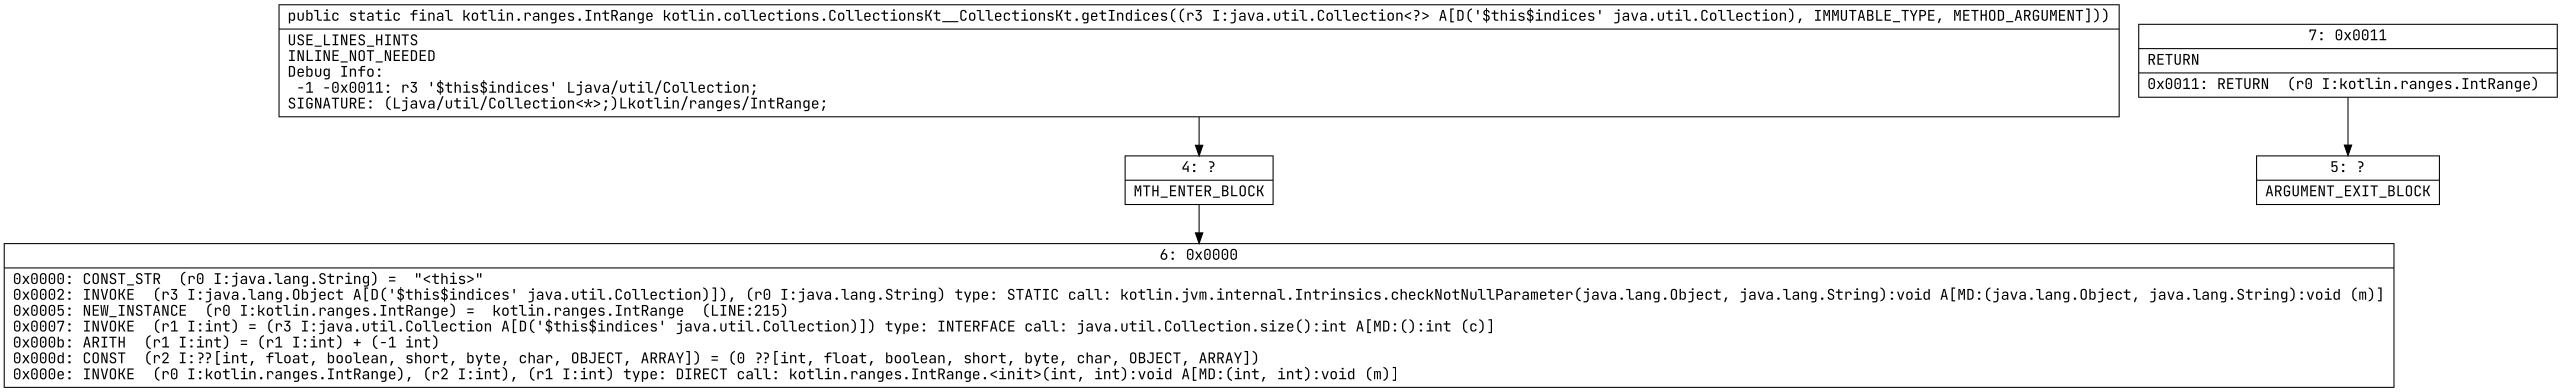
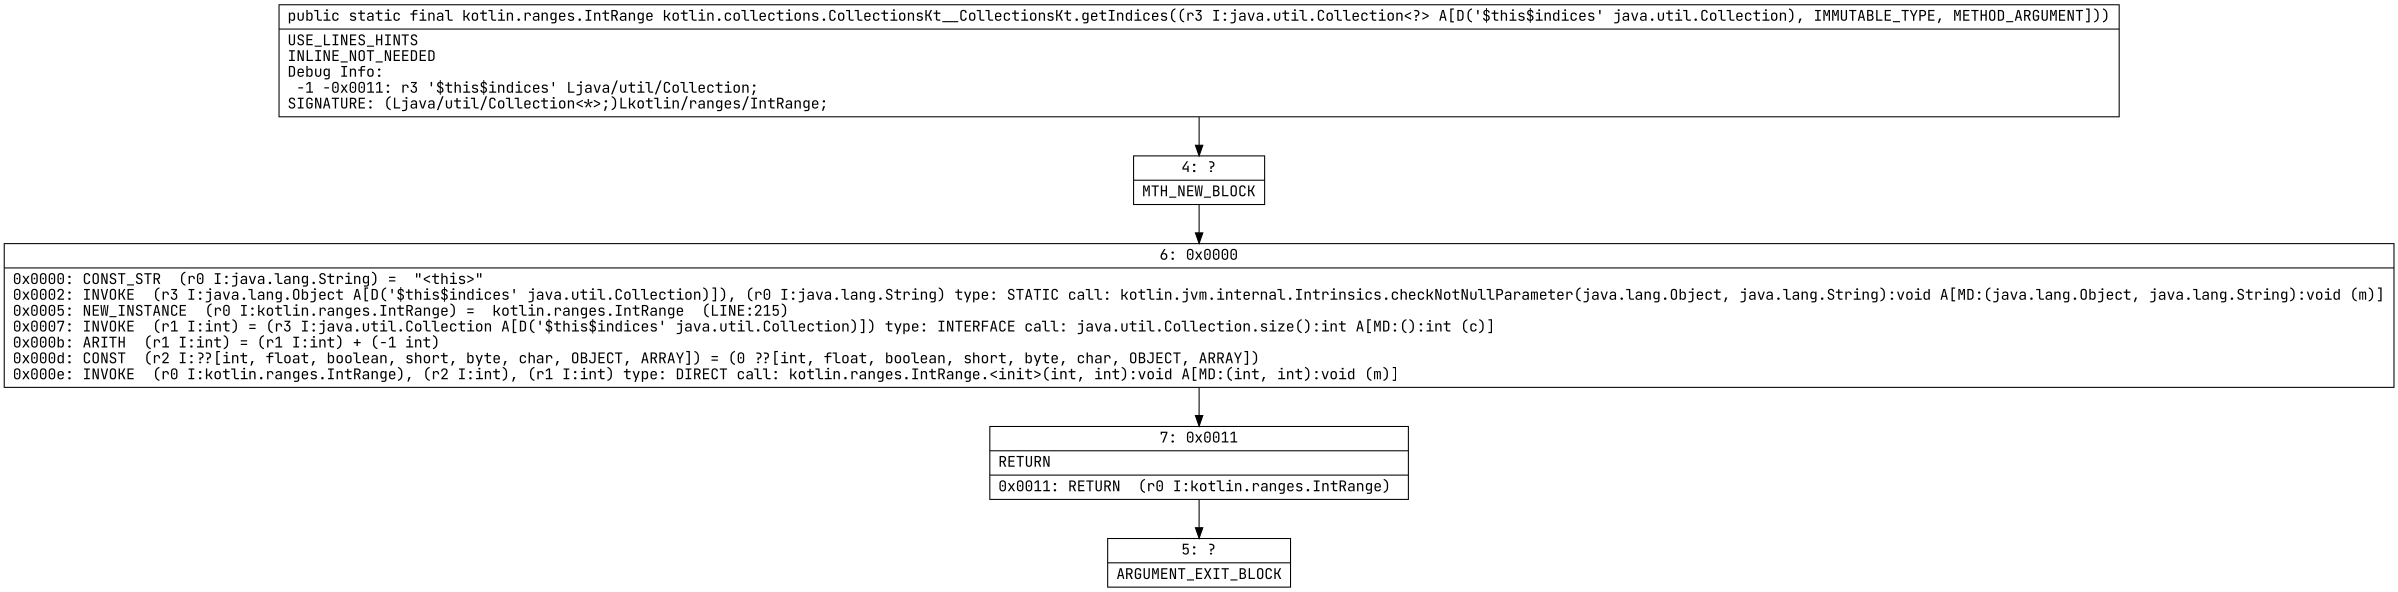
node "4: ?": text "MTH_ENTER_BLOCK" -> "MTH_NEW_BLOCK"
edge "6: 0x0000" -> "7: 0x0011": added
